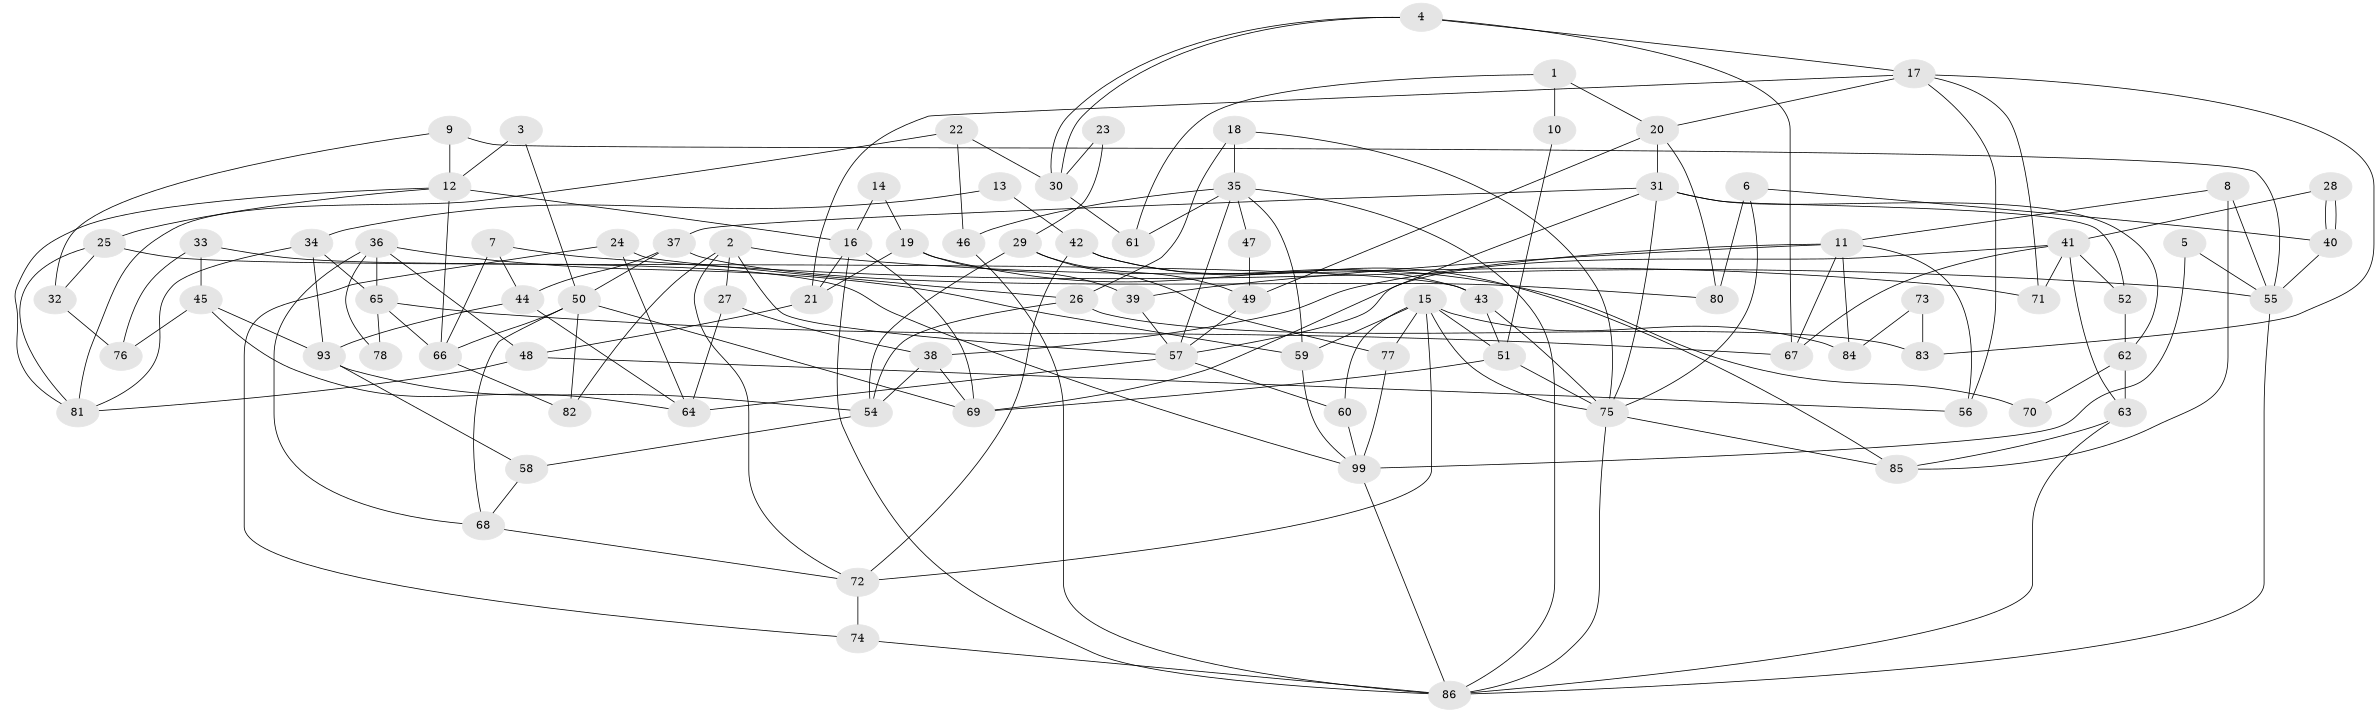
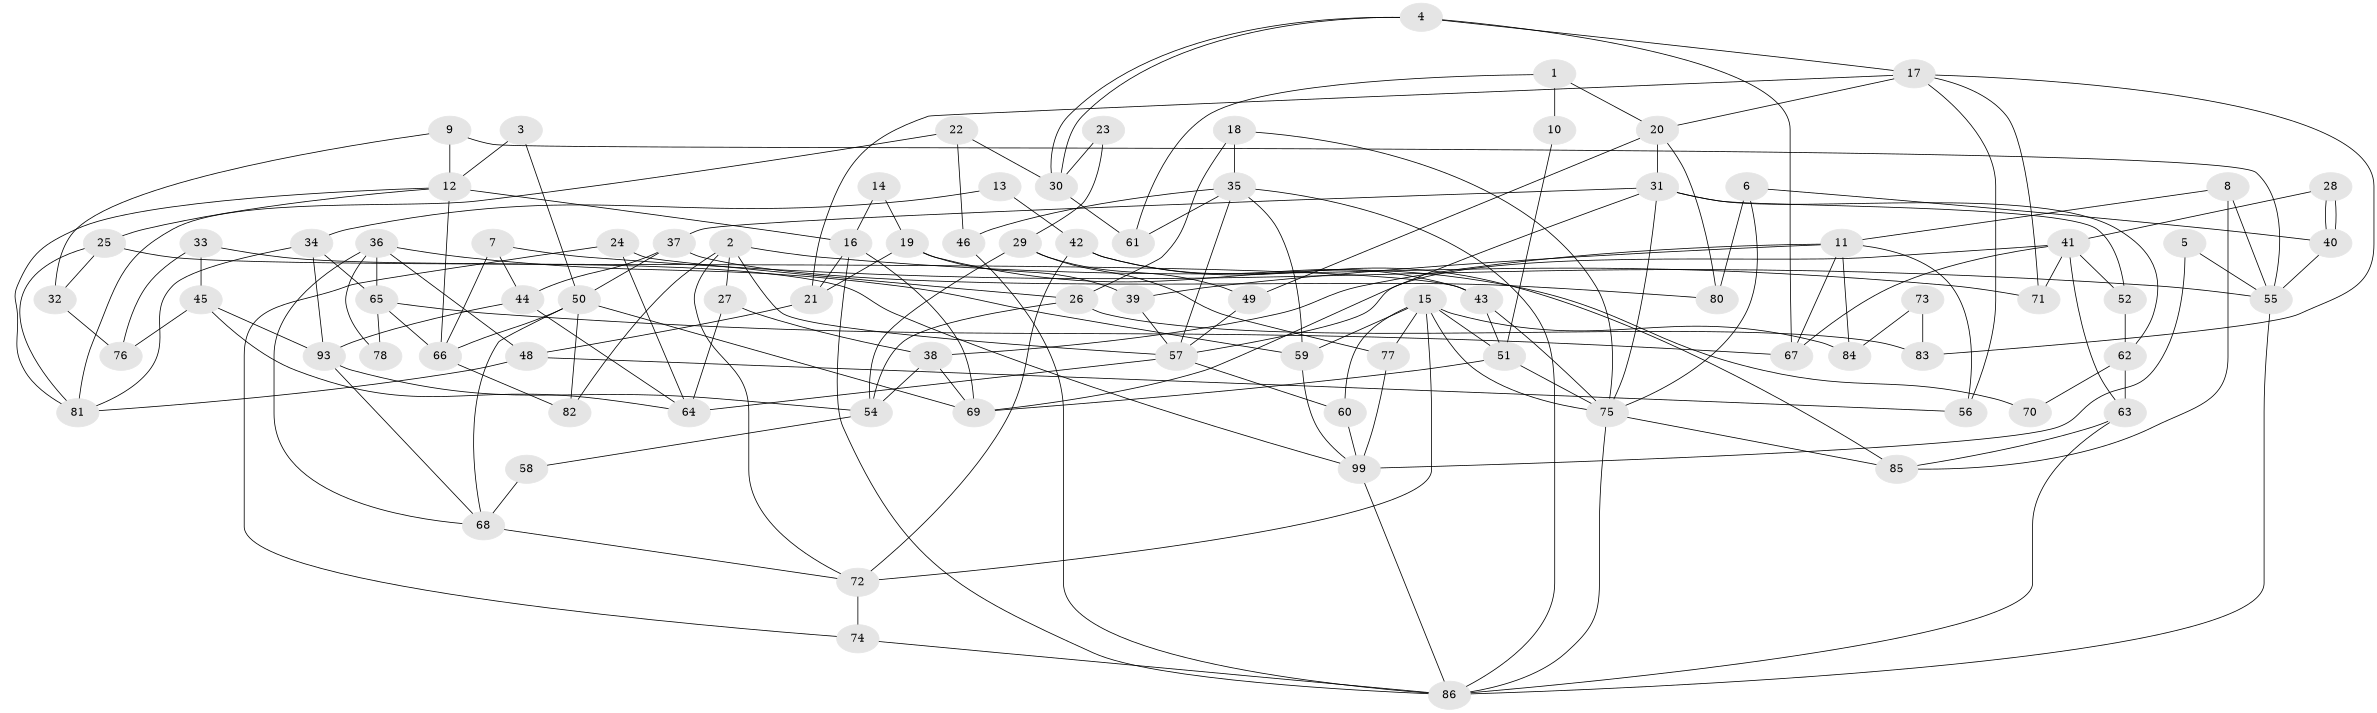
node "47": removed
edge "93" -- "58": now "93" -- "68"
